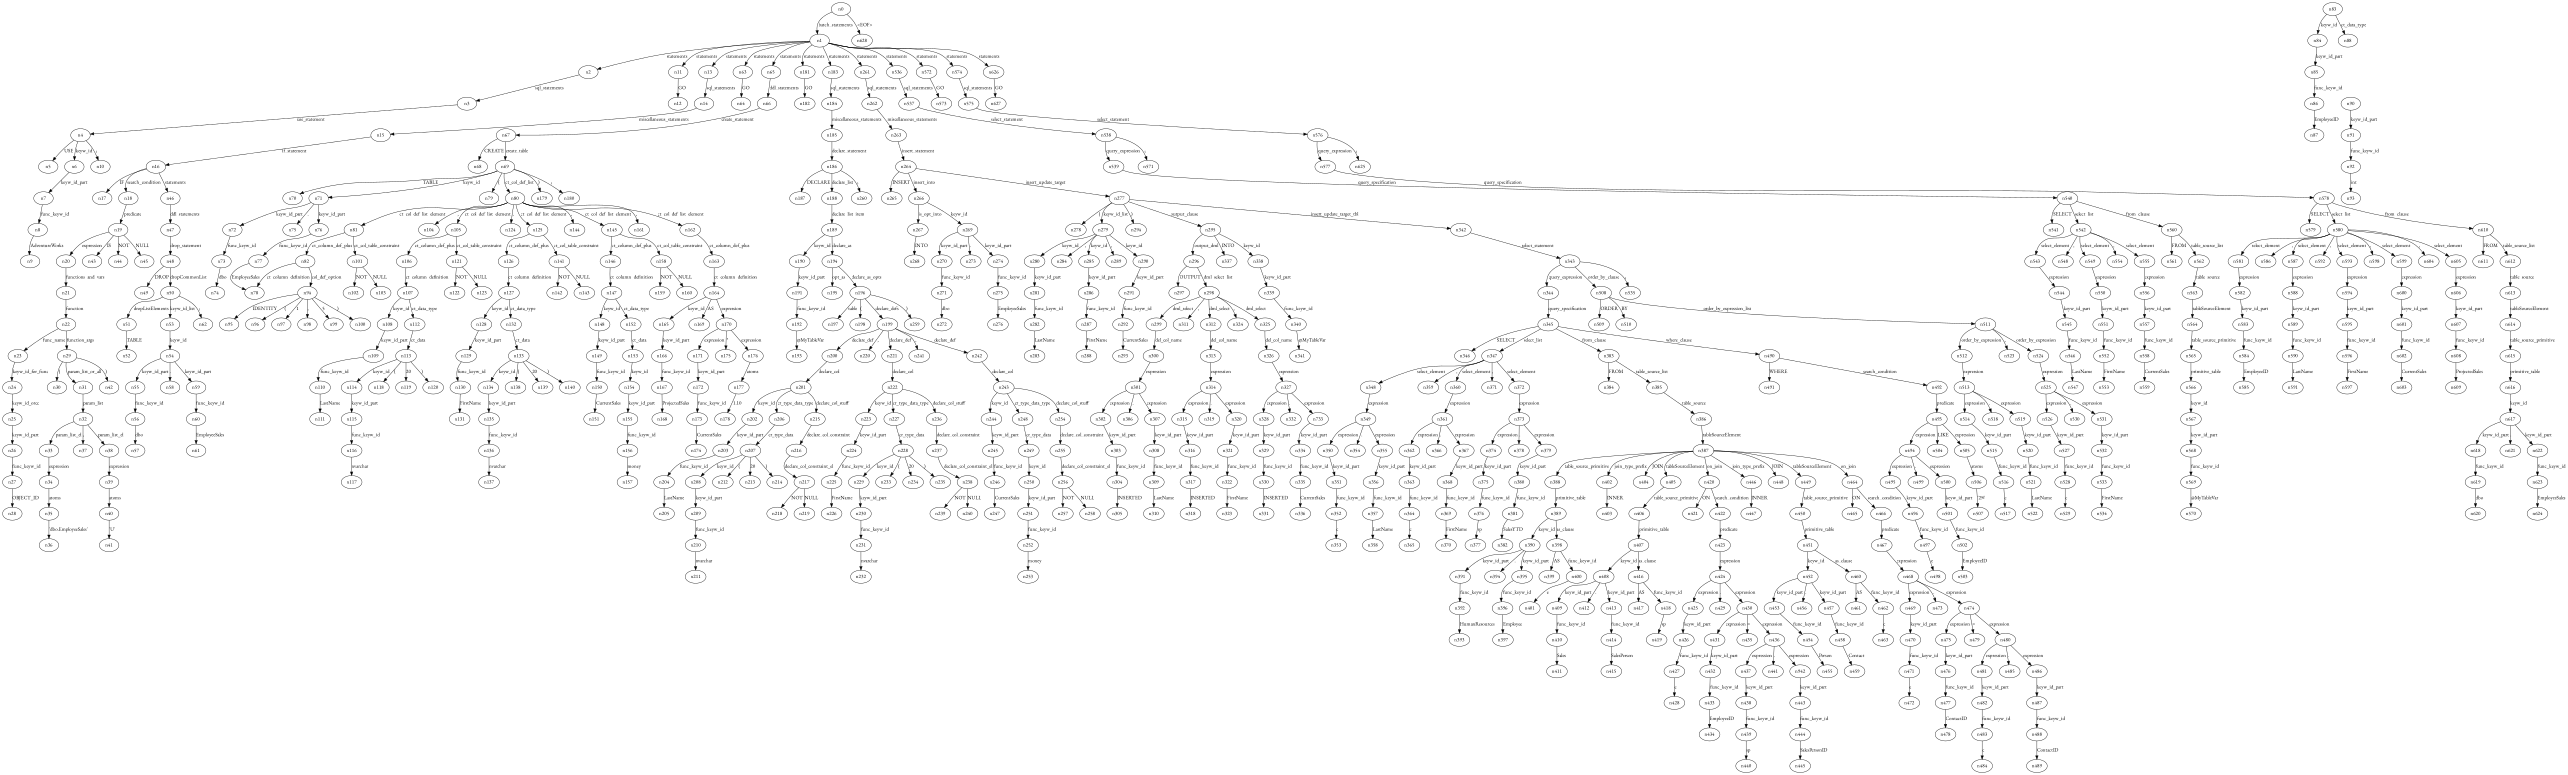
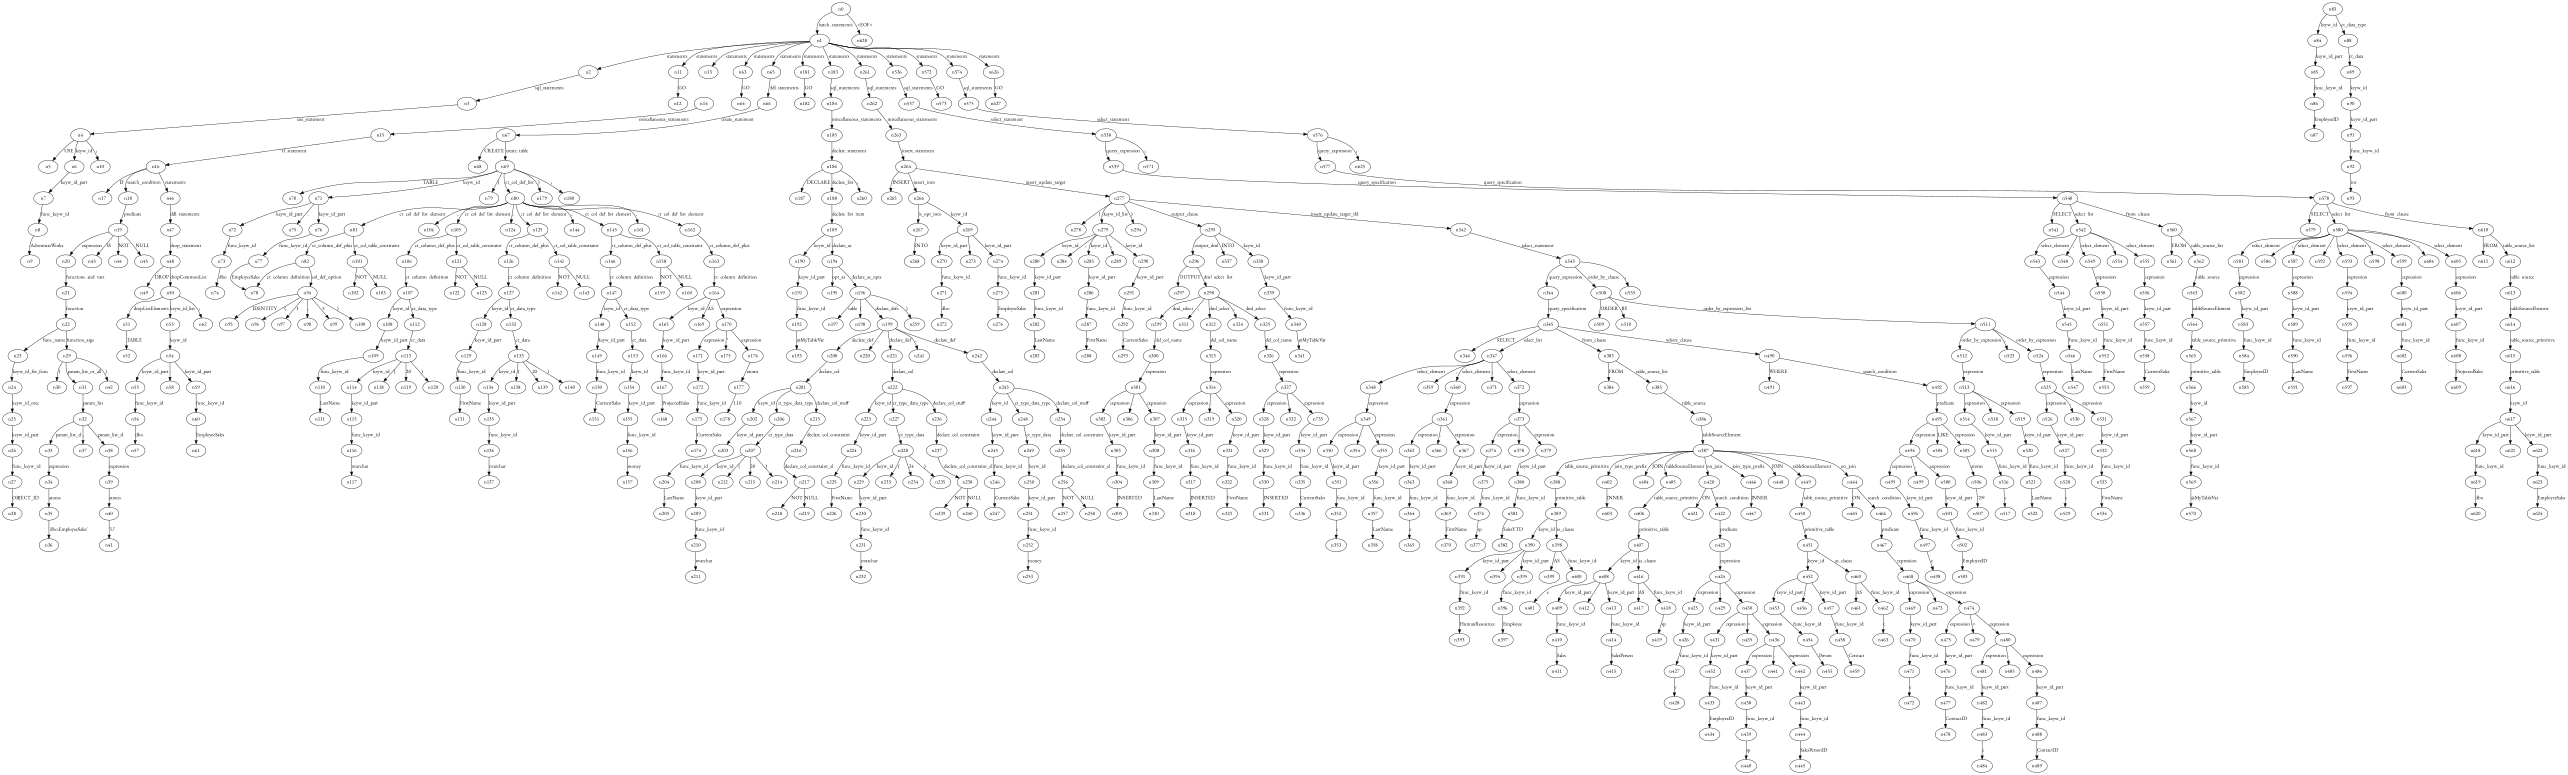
node "n89": added
edge "n13" -> "n14": removed, label "sql_statements"
edge "n228" -> "n234": label "20" -> "24"
node "n942": label "n942" -> "n442"
